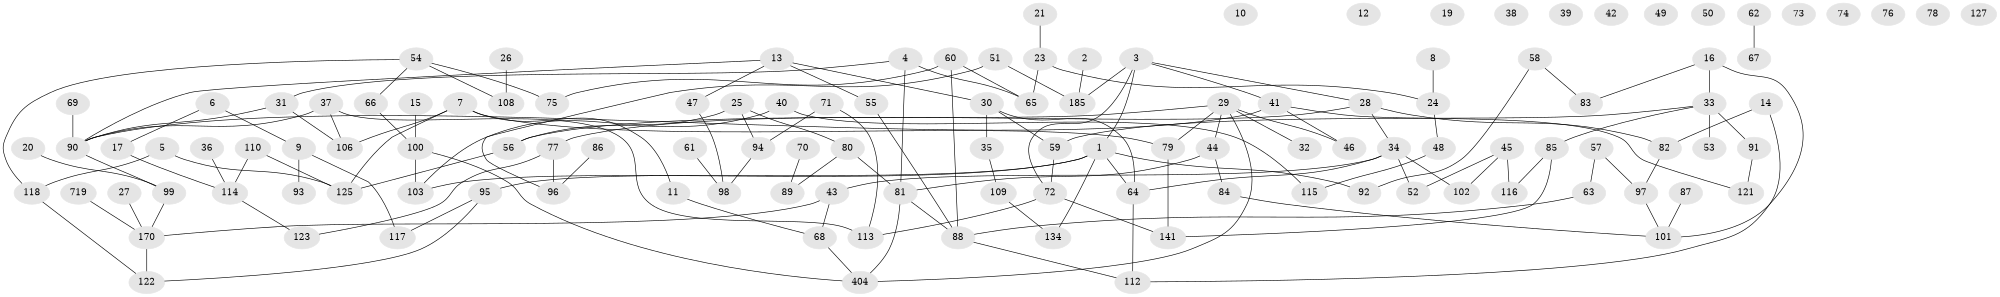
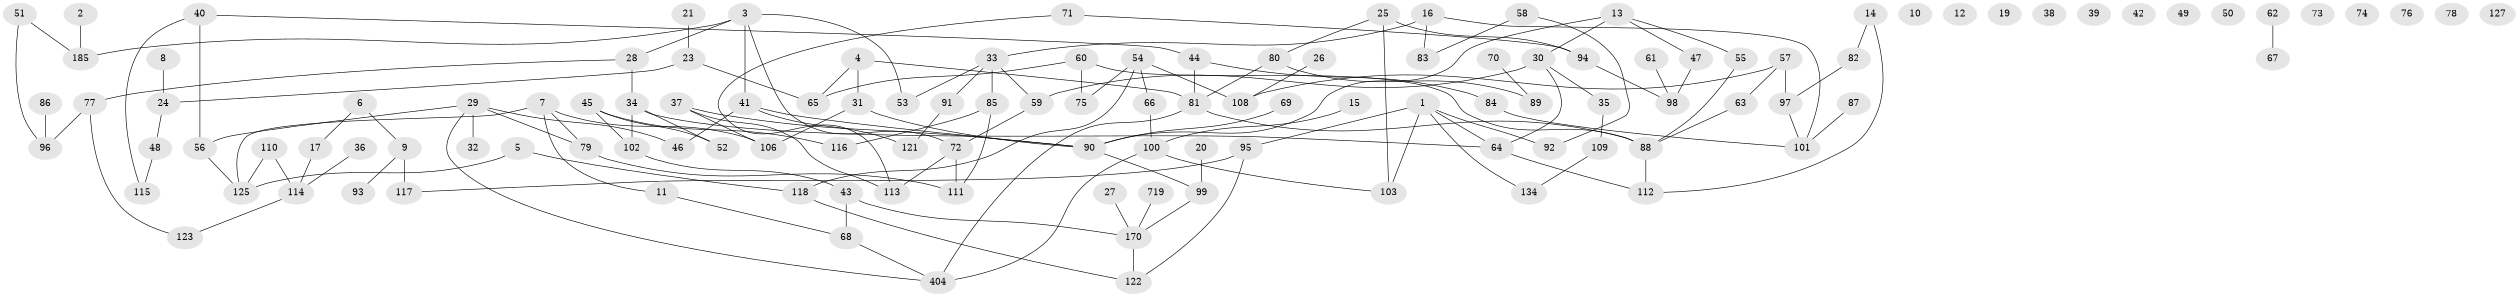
edge "57" -- "108": added
edge "3" -- "1": now "3" -- "53"
edge "28" -- "82": removed
edge "29" -- "44": now "40" -- "44"
edge "34" -- "43": now "102" -- "43"
node "141": label "141" -> "111"
